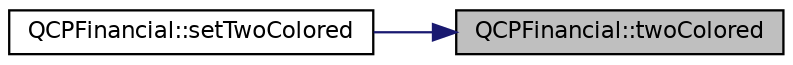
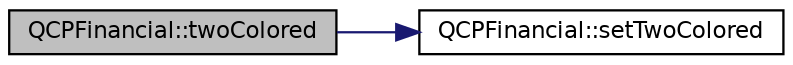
edge "QCPFinancial::setTwoColored" -> "QCPFinancial::twoColored": reversed
